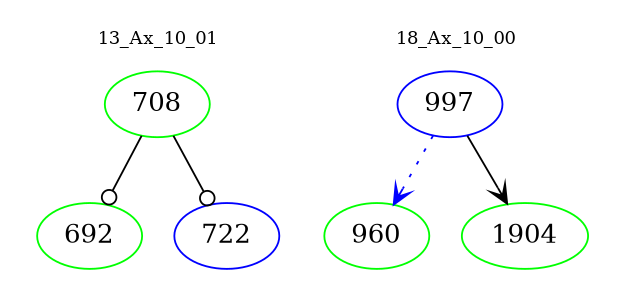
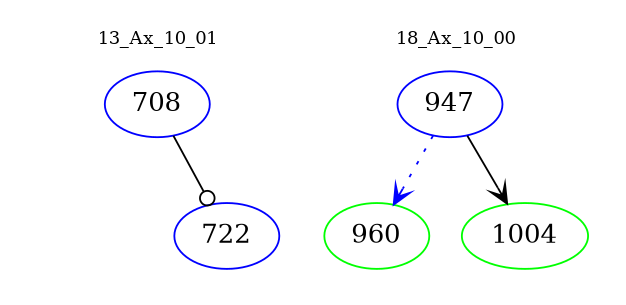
node "708": color green -> blue
node "997": label "997" -> "947"
node "692": removed
node "1904": label "1904" -> "1004"
